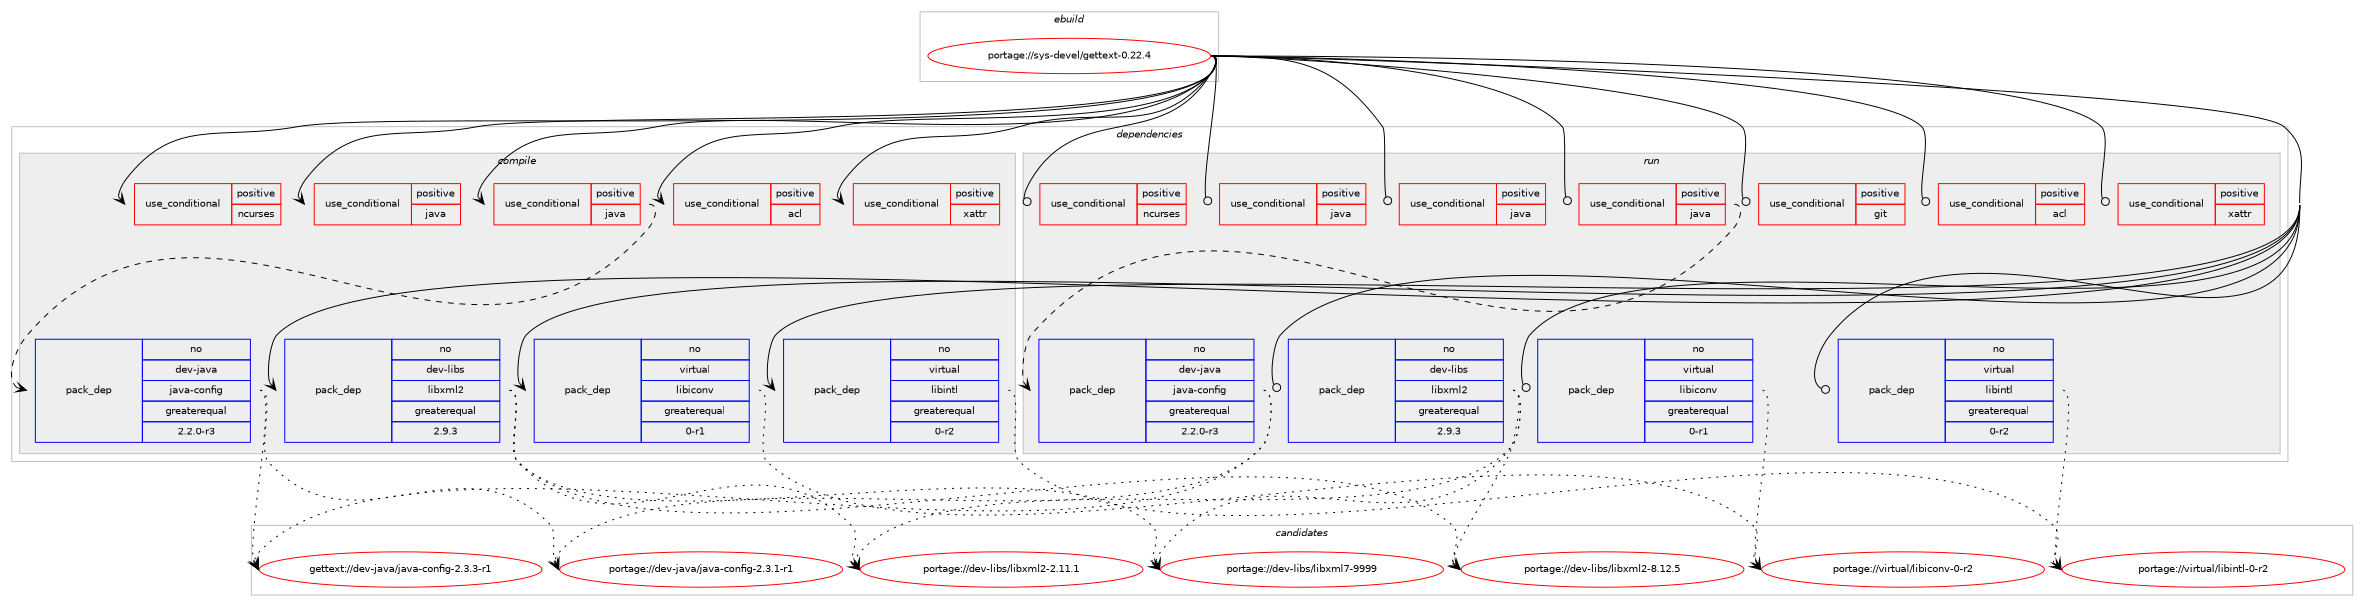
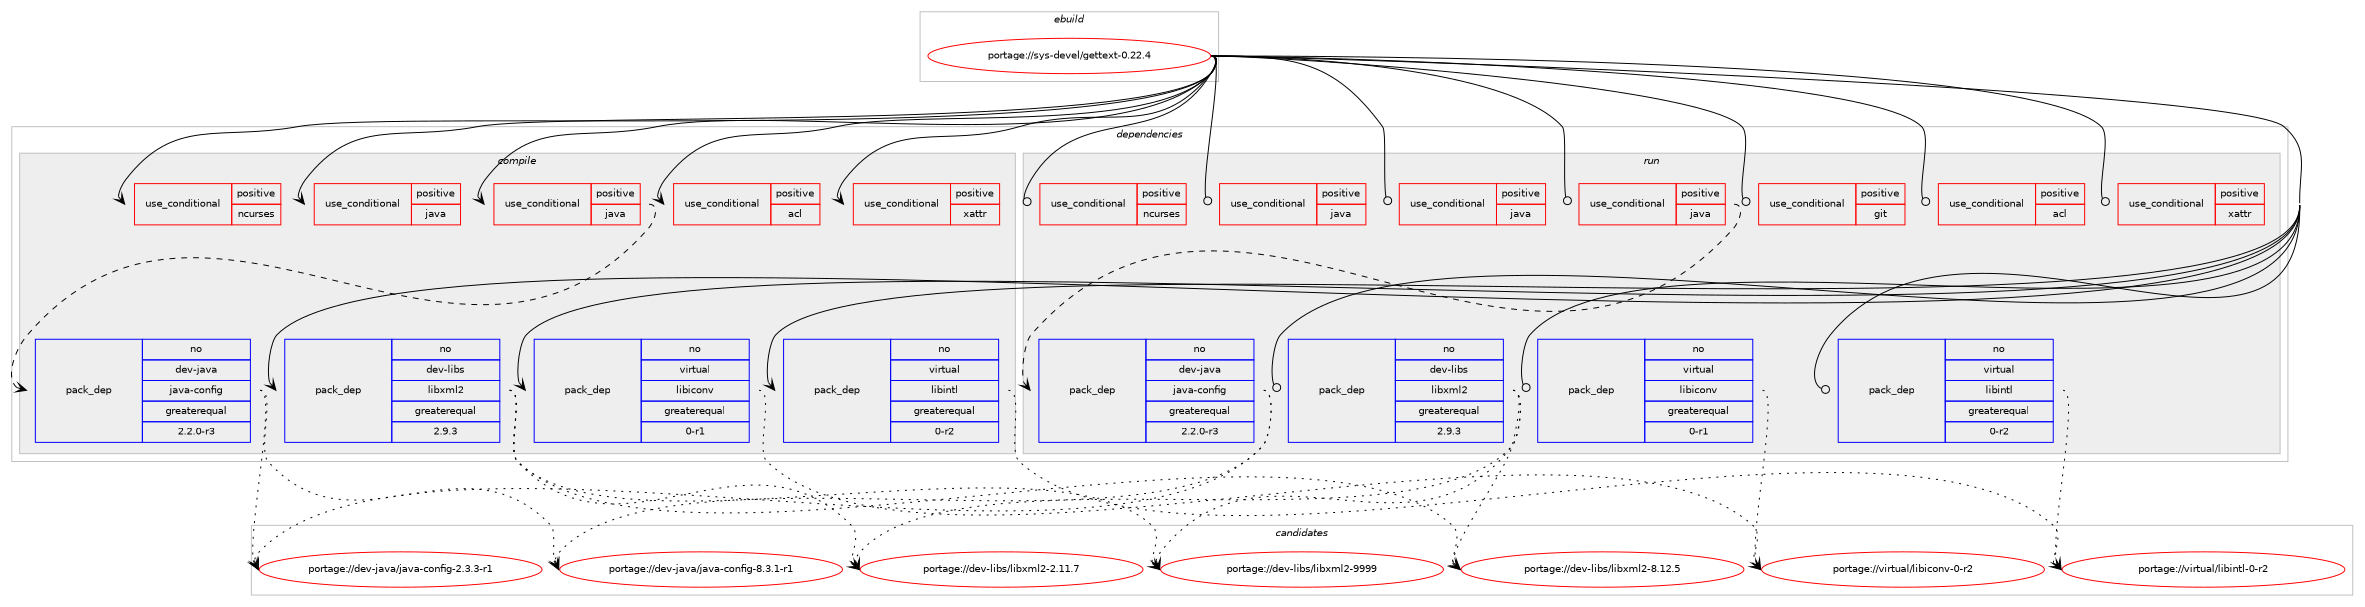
node "gettext://dev-java/java-config-2.3.3-r1": label "gettext://dev-java/java-config-2.3.3-r1" -> "portage://dev-java/java-config-2.3.3-r1"
node "portage://dev-java/java-config-2.3.1-r1": label "portage://dev-java/java-config-2.3.1-r1" -> "portage://dev-java/java-config-8.3.1-r1"
node "portage://dev-libs/libxml2-2.11.1": label "portage://dev-libs/libxml2-2.11.1" -> "portage://dev-libs/libxml2-2.11.7"
node "portage://dev-libs/libxml7-9999": label "portage://dev-libs/libxml7-9999" -> "portage://dev-libs/libxml2-9999"
